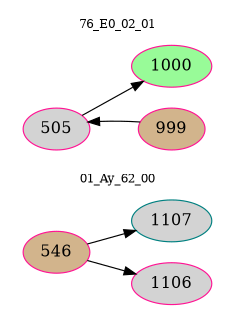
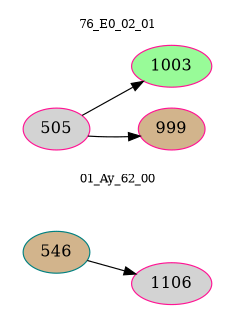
node "1000": label "1000" -> "1003"
edge "999" -> "505": reversed
node "1107": removed
node "546": color deeppink -> teal
